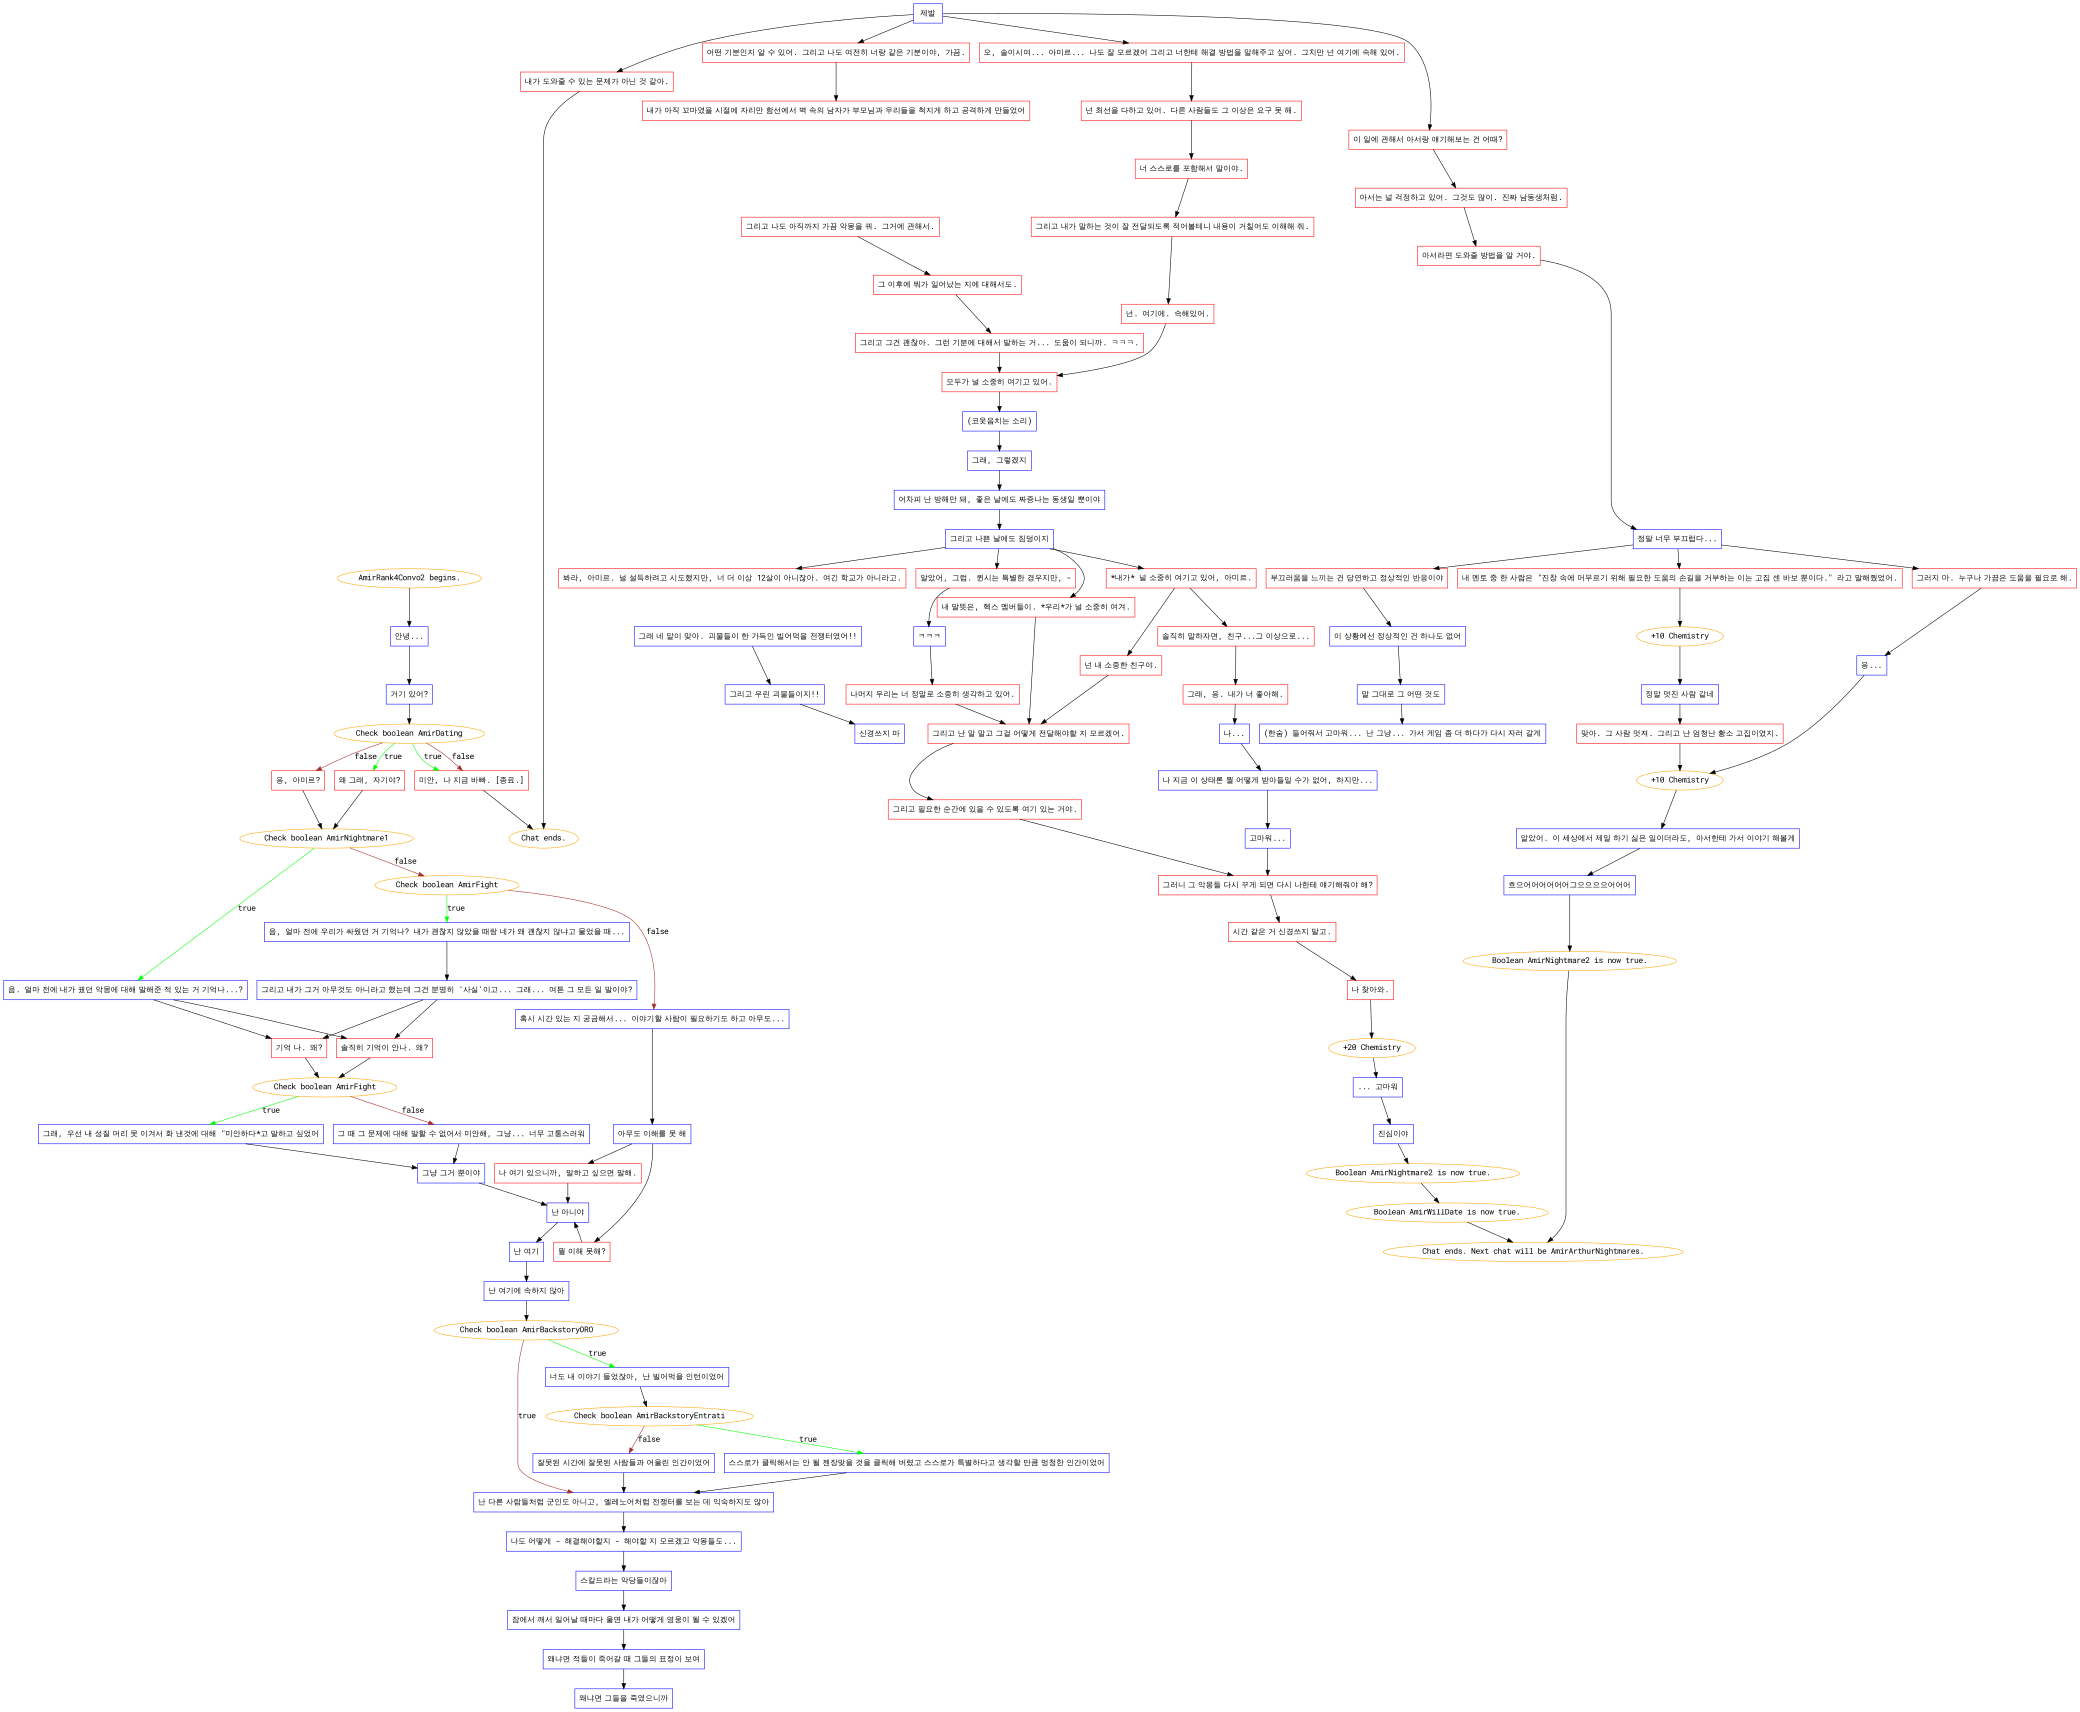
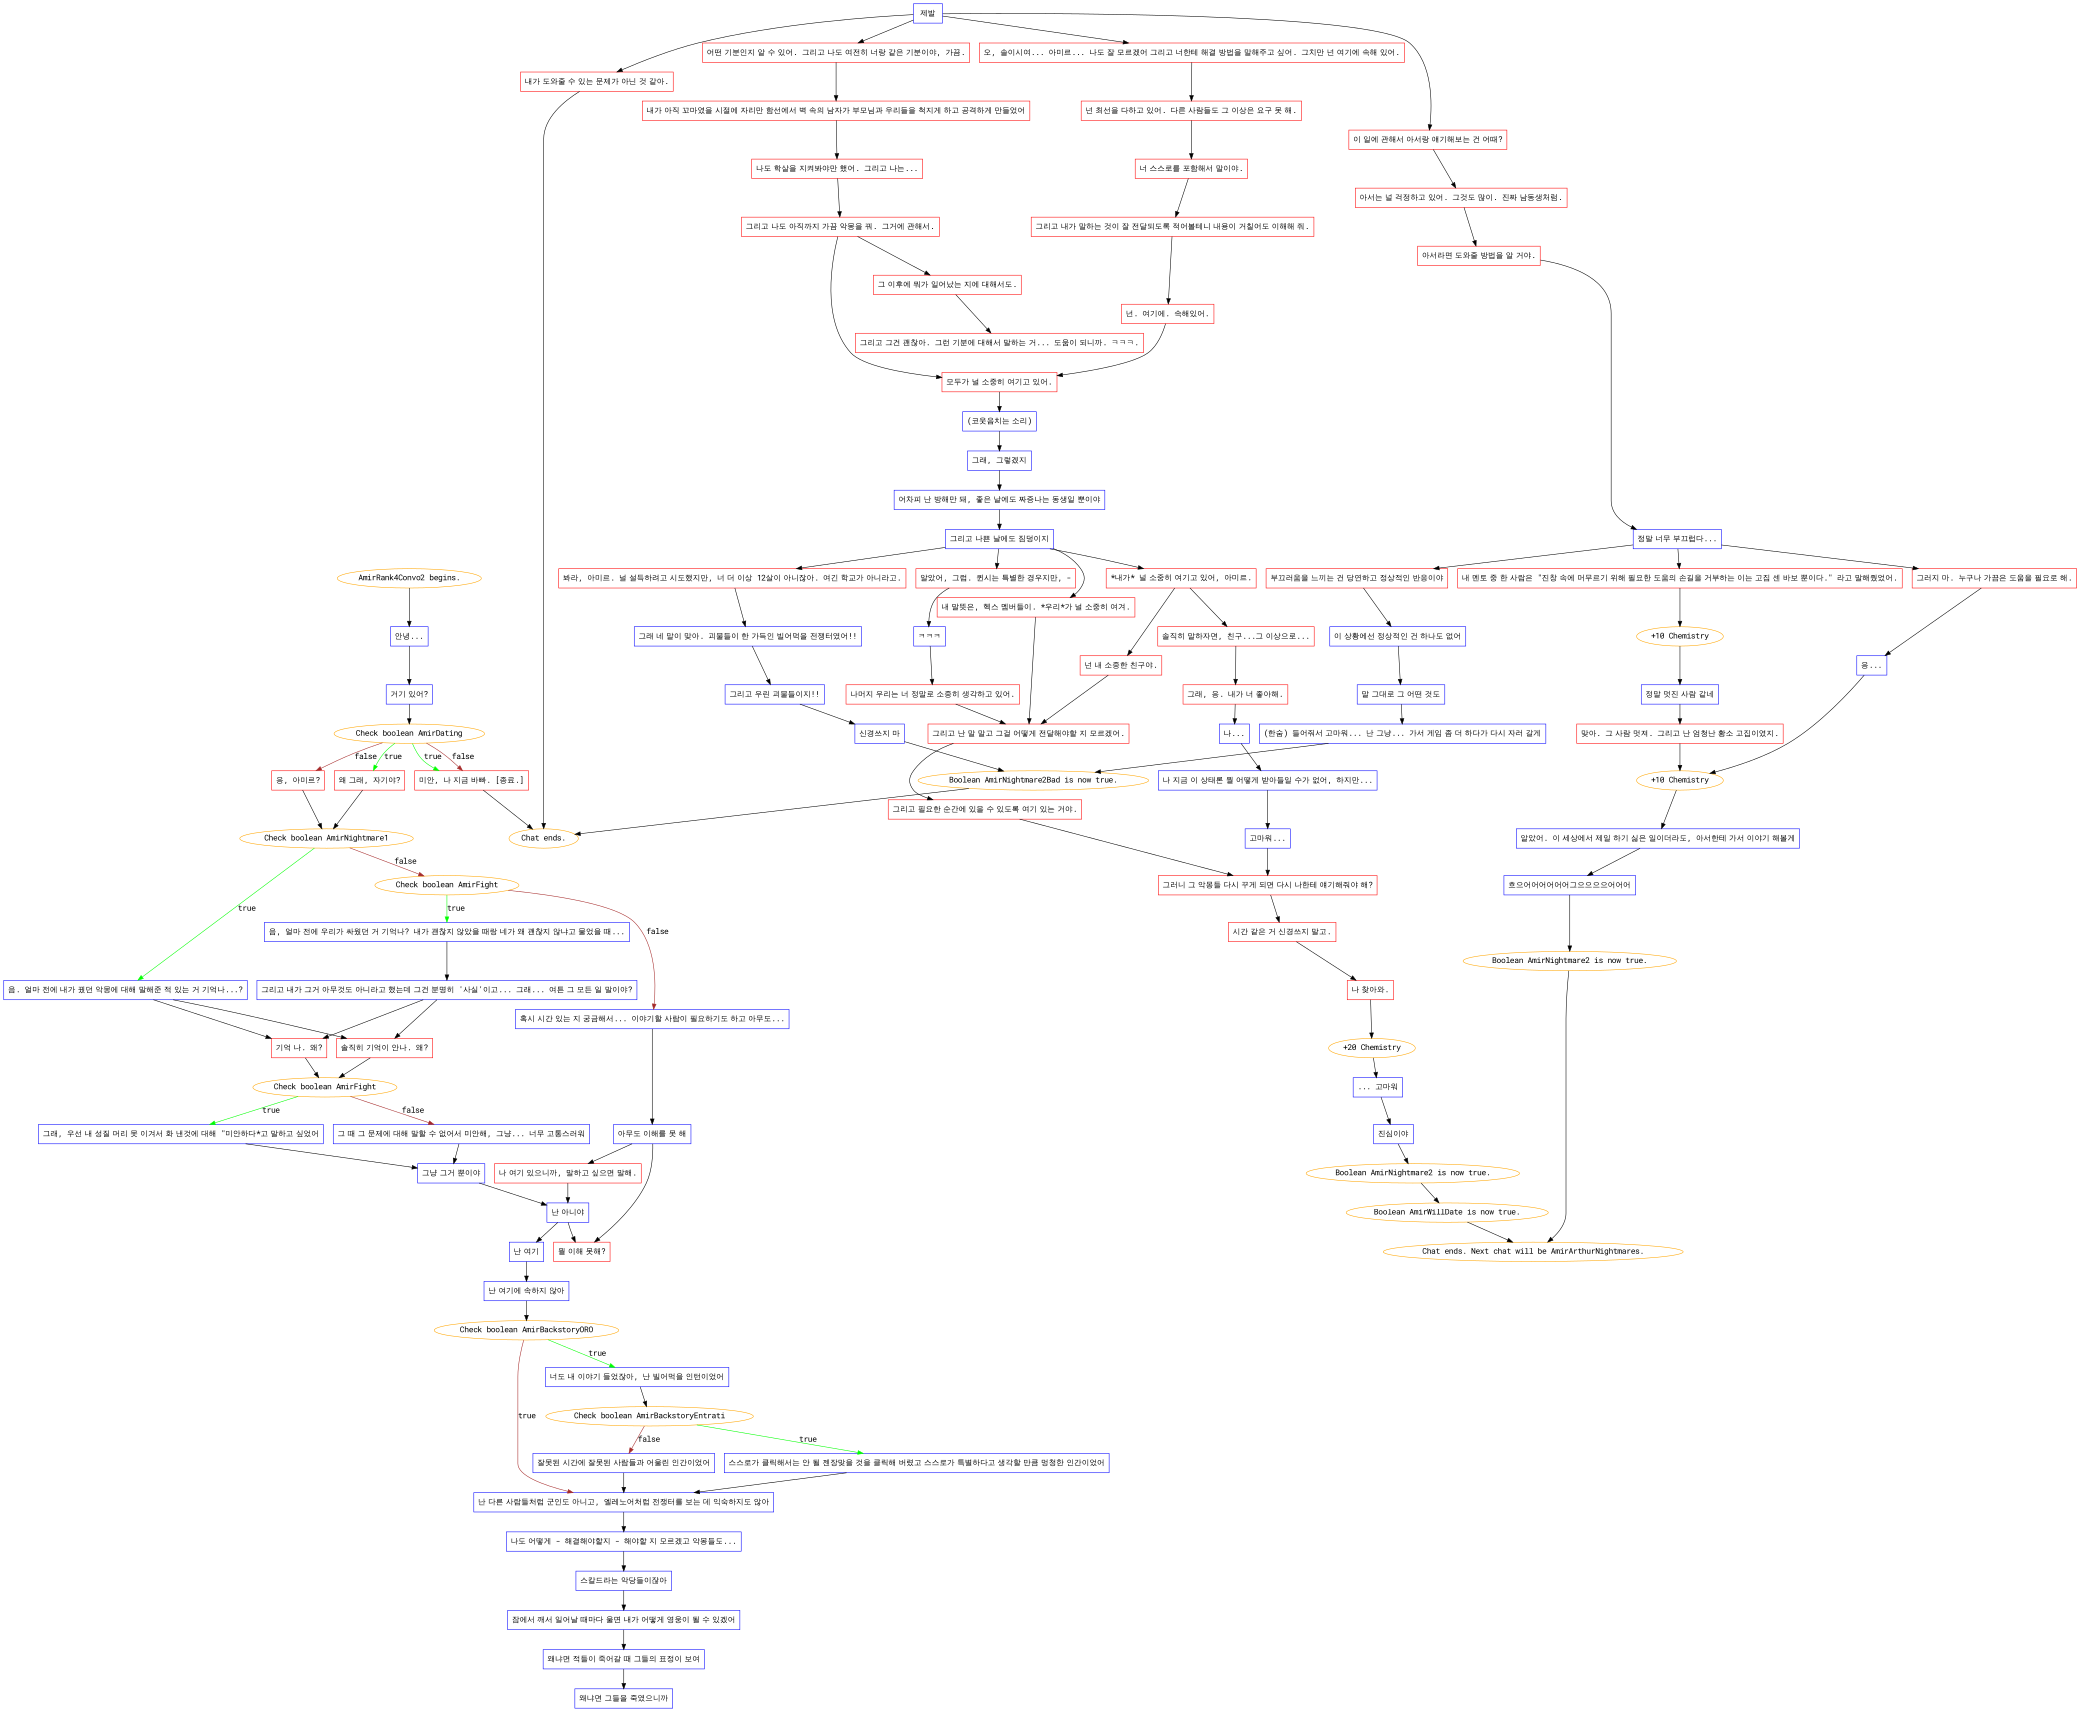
node "나도 학살을 지켜봐야만 했어. 그리고 나는...": added
edge "그리고 그건 괜찮아. 그런 기분에 대해서 말하는 거... 도움이 되니까. ㅋㅋㅋ." -> "모두가 널 소중히 여기고 있어.": now "그리고 나도 아직까지 가끔 악몽을 꿔. 그거에 관해서." -> "모두가 널 소중히 여기고 있어."
edge "봐라, 아미르. 널 설득하려고 시도했지만, 너 더 이상 12살이 아니잖아. 여긴 학교가 아니라고." -> "그래 네 말이 맞아. 괴물들이 한 가득인 빌어먹을 전쟁터였어!!": added
node "Boolean AmirNightmare2Bad is now true.": added
edge "뭘 이해 못해?" -> "난 아니야": reversed
